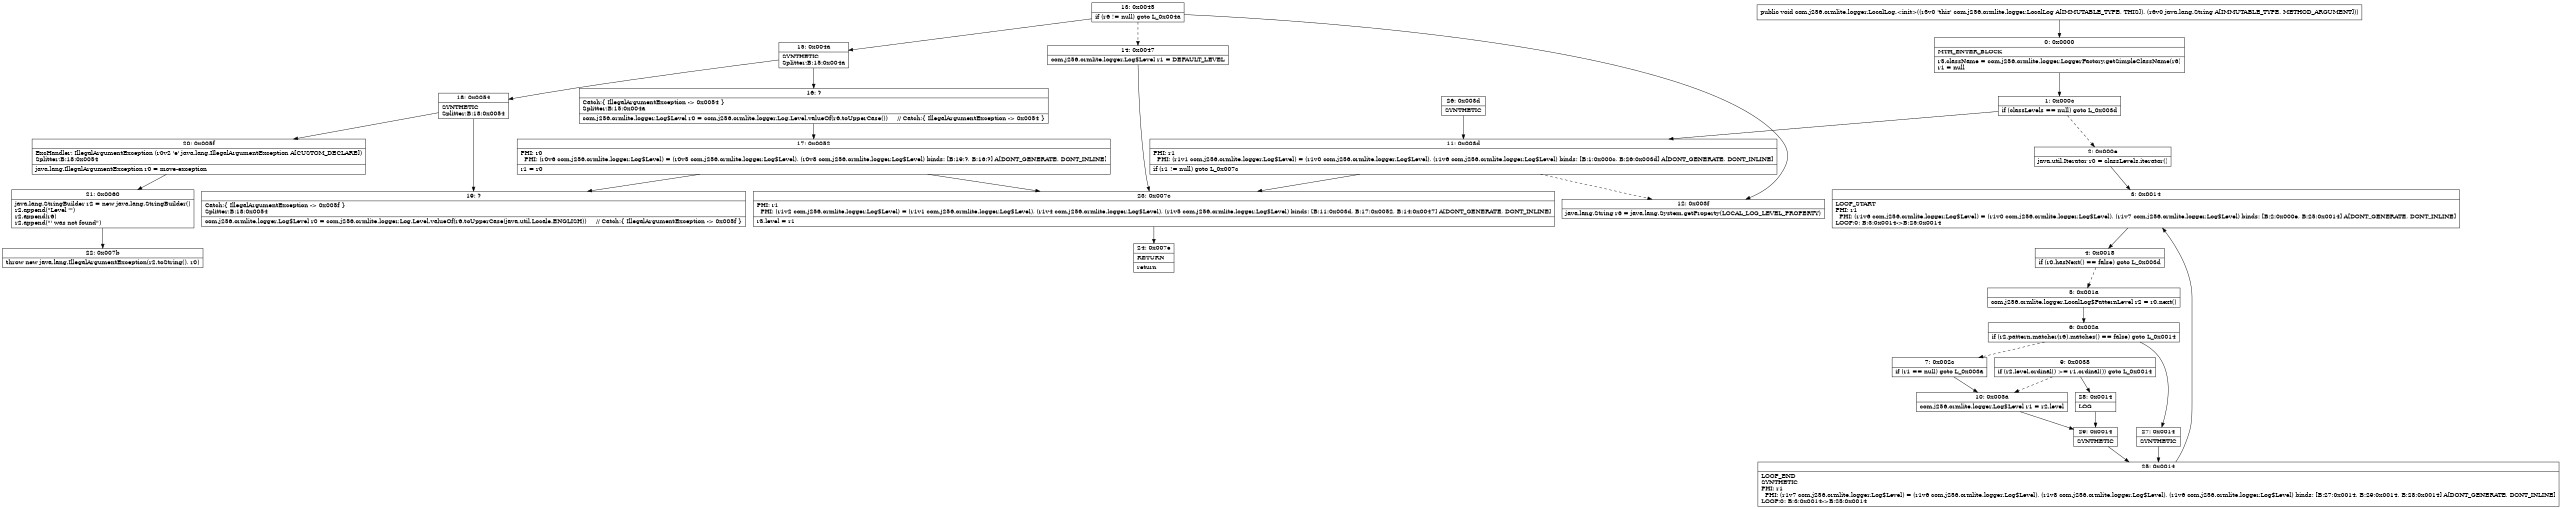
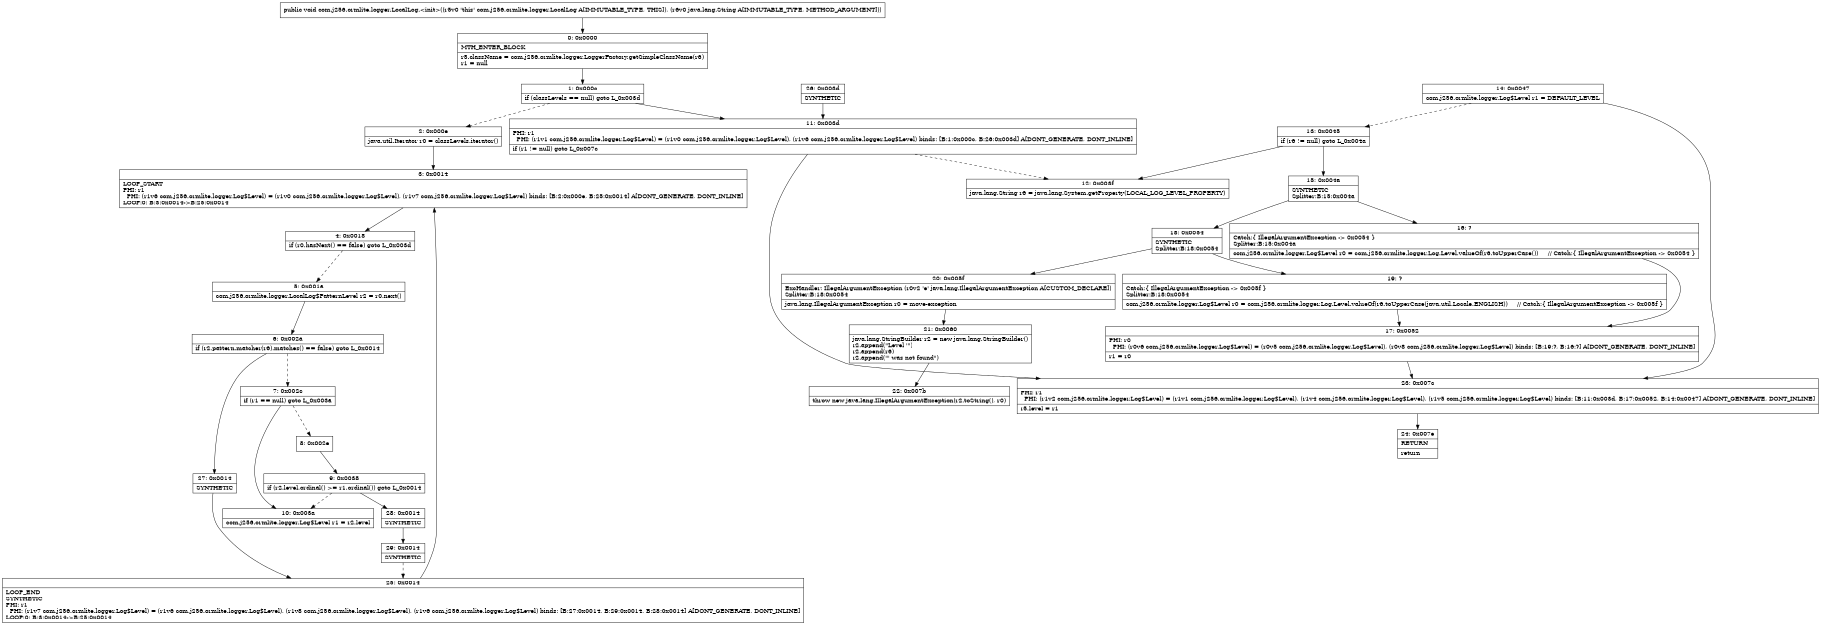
edge "13: 0x0045" -> "14: 0x0047": reversed
edge "17: 0x0052" -> "19: ?": reversed
node "28: 0x0014": text "LOG" -> "SYNTHETIC"
edge "10: 0x003a" -> "29: 0x0014": removed
node "8: 0x002e": added
edge "29: 0x0014" -> "25: 0x0014": style solid -> dashed
